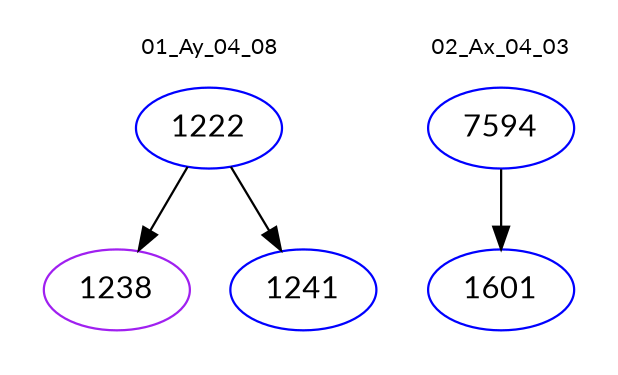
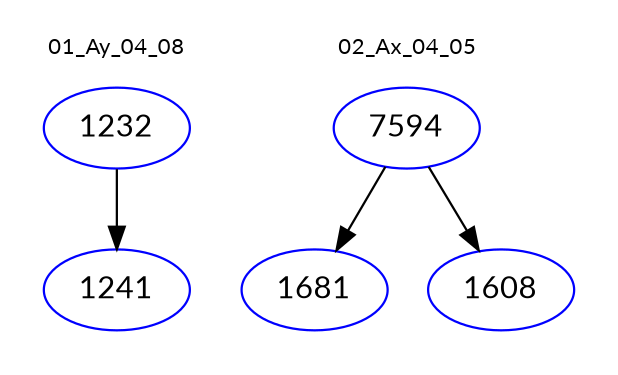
cluster "02_Ax_04_03": label "02_Ax_04_03" -> "02_Ax_04_05"
node "1222": label "1222" -> "1232"
node "1238": removed
node "1601": label "1601" -> "1681"
node "1608": added
